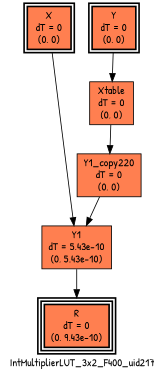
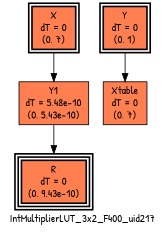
node "X dT = 0 (0, 0)": label "X dT = 0 (0, 0)" -> "X dT = 0 (0, 7)"
node "Y dT = 0 (0, 0)": label "Y dT = 0 (0, 0)" -> "Y dT = 0 (0, 1)"
node "Xtable dT = 0 (0, 0)": label "Xtable dT = 0 (0, 0)" -> "Xtable dT = 0 (0, 7)"
node "Y1_copy220 dT = 0 (0, 0)": removed
node "Y1 dT = 5.43e-10 (0, 5.43e-10)": label "Y1 dT = 5.43e-10 (0, 5.43e-10)" -> "Y1 dT = 5.48e-10 (0, 5.43e-10)"
